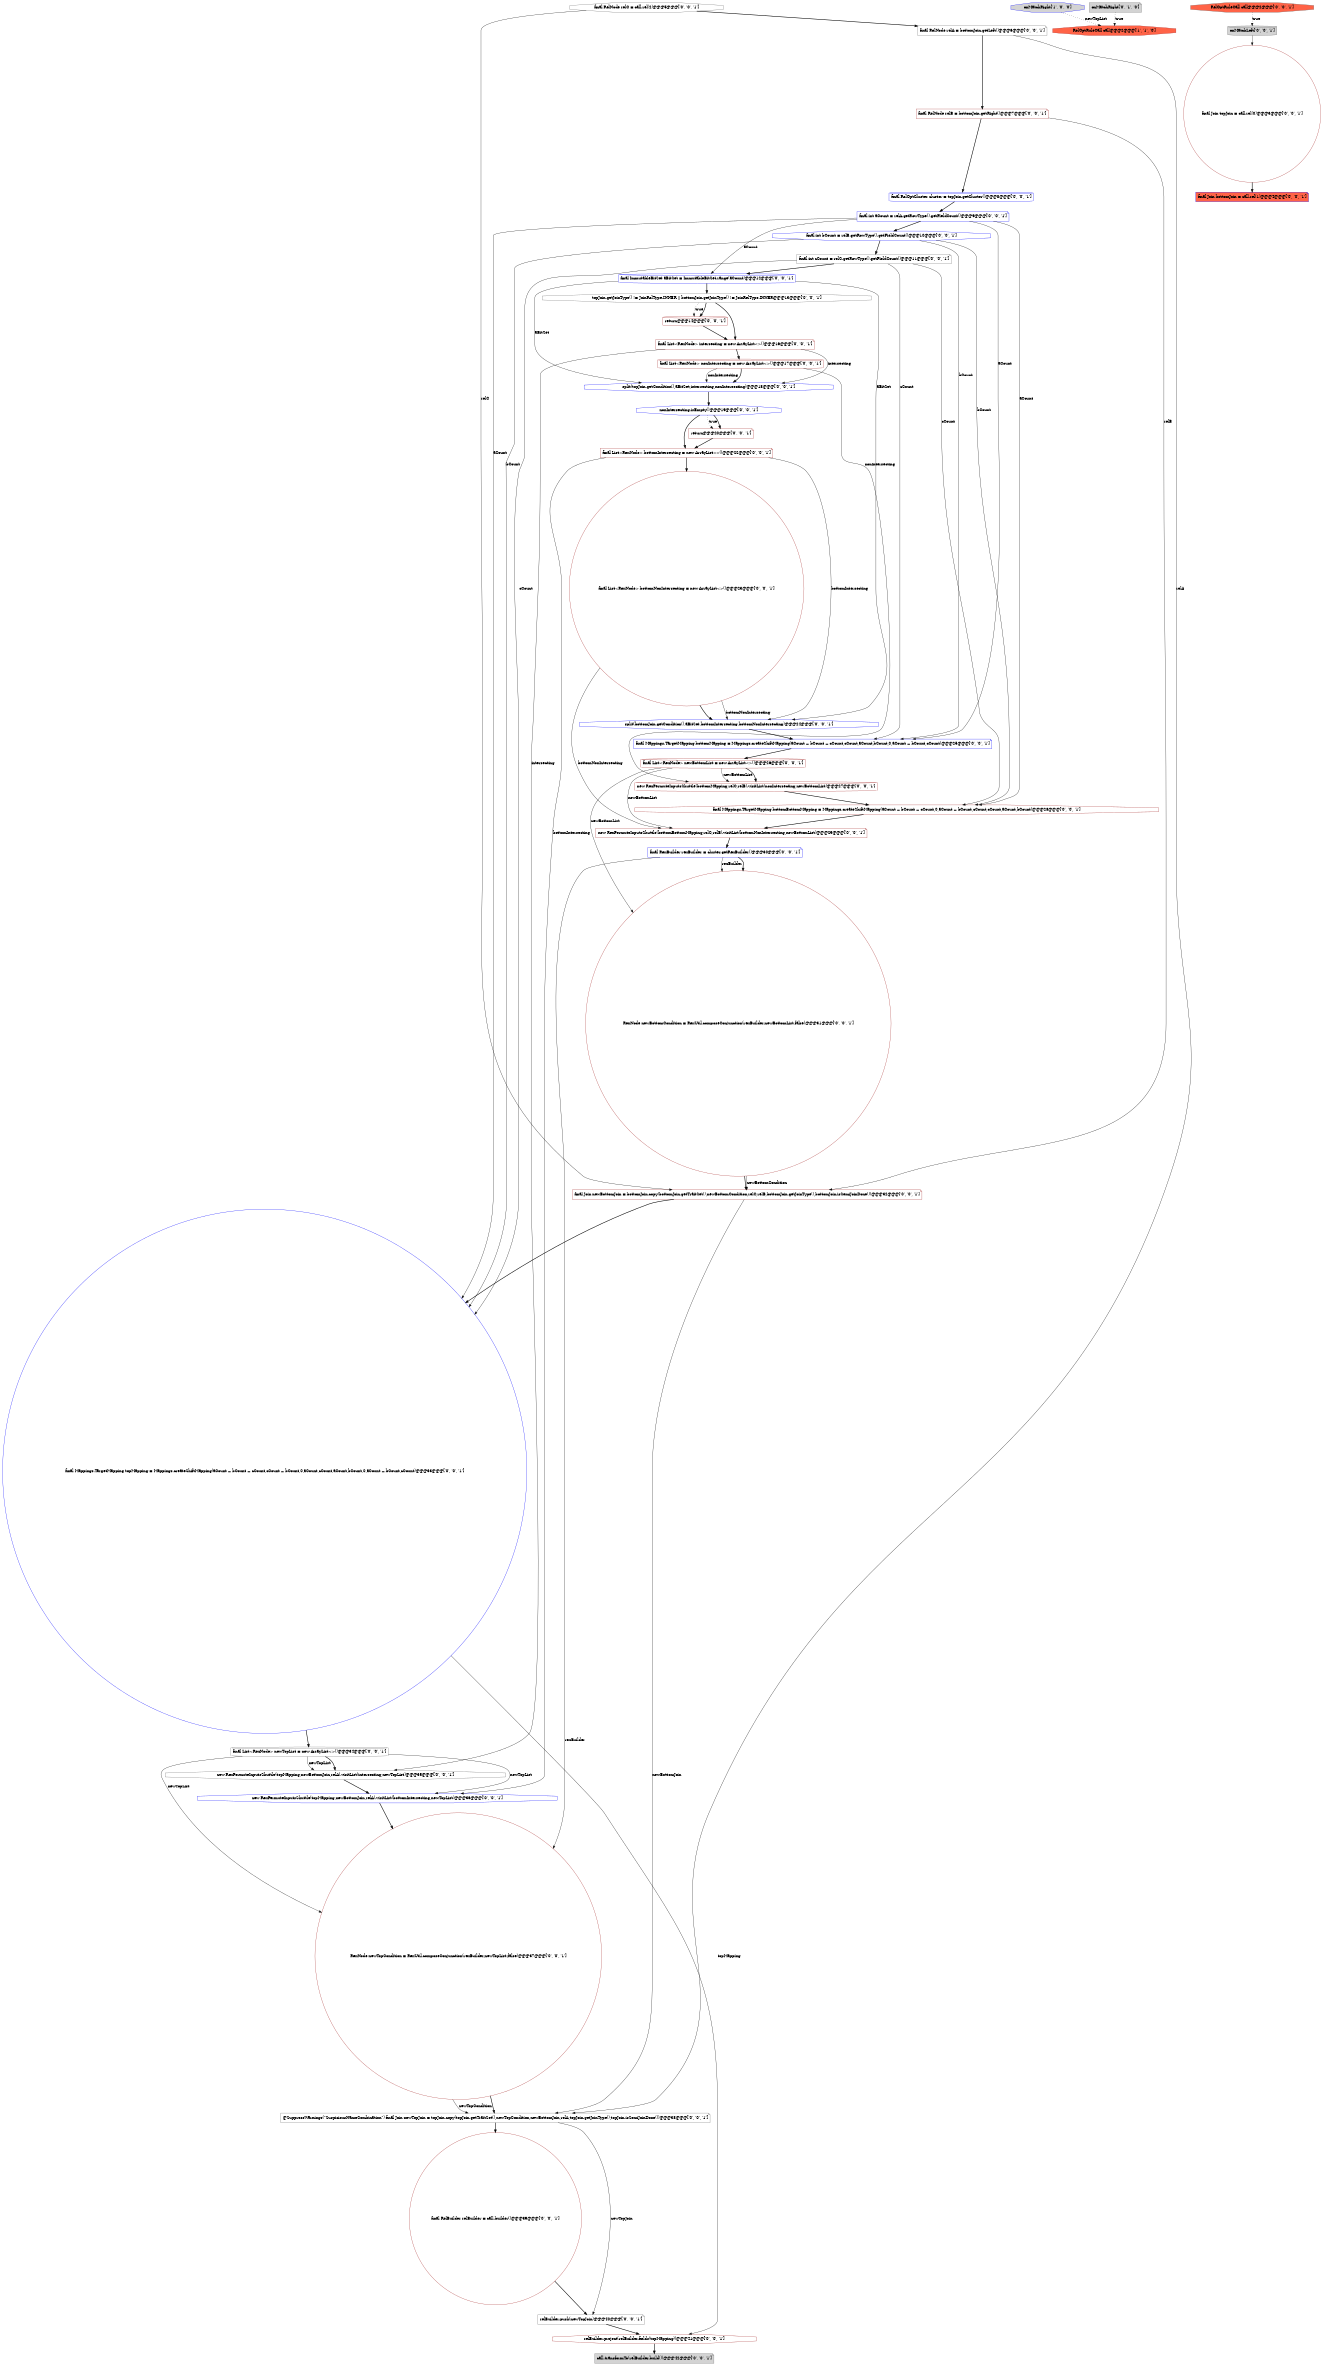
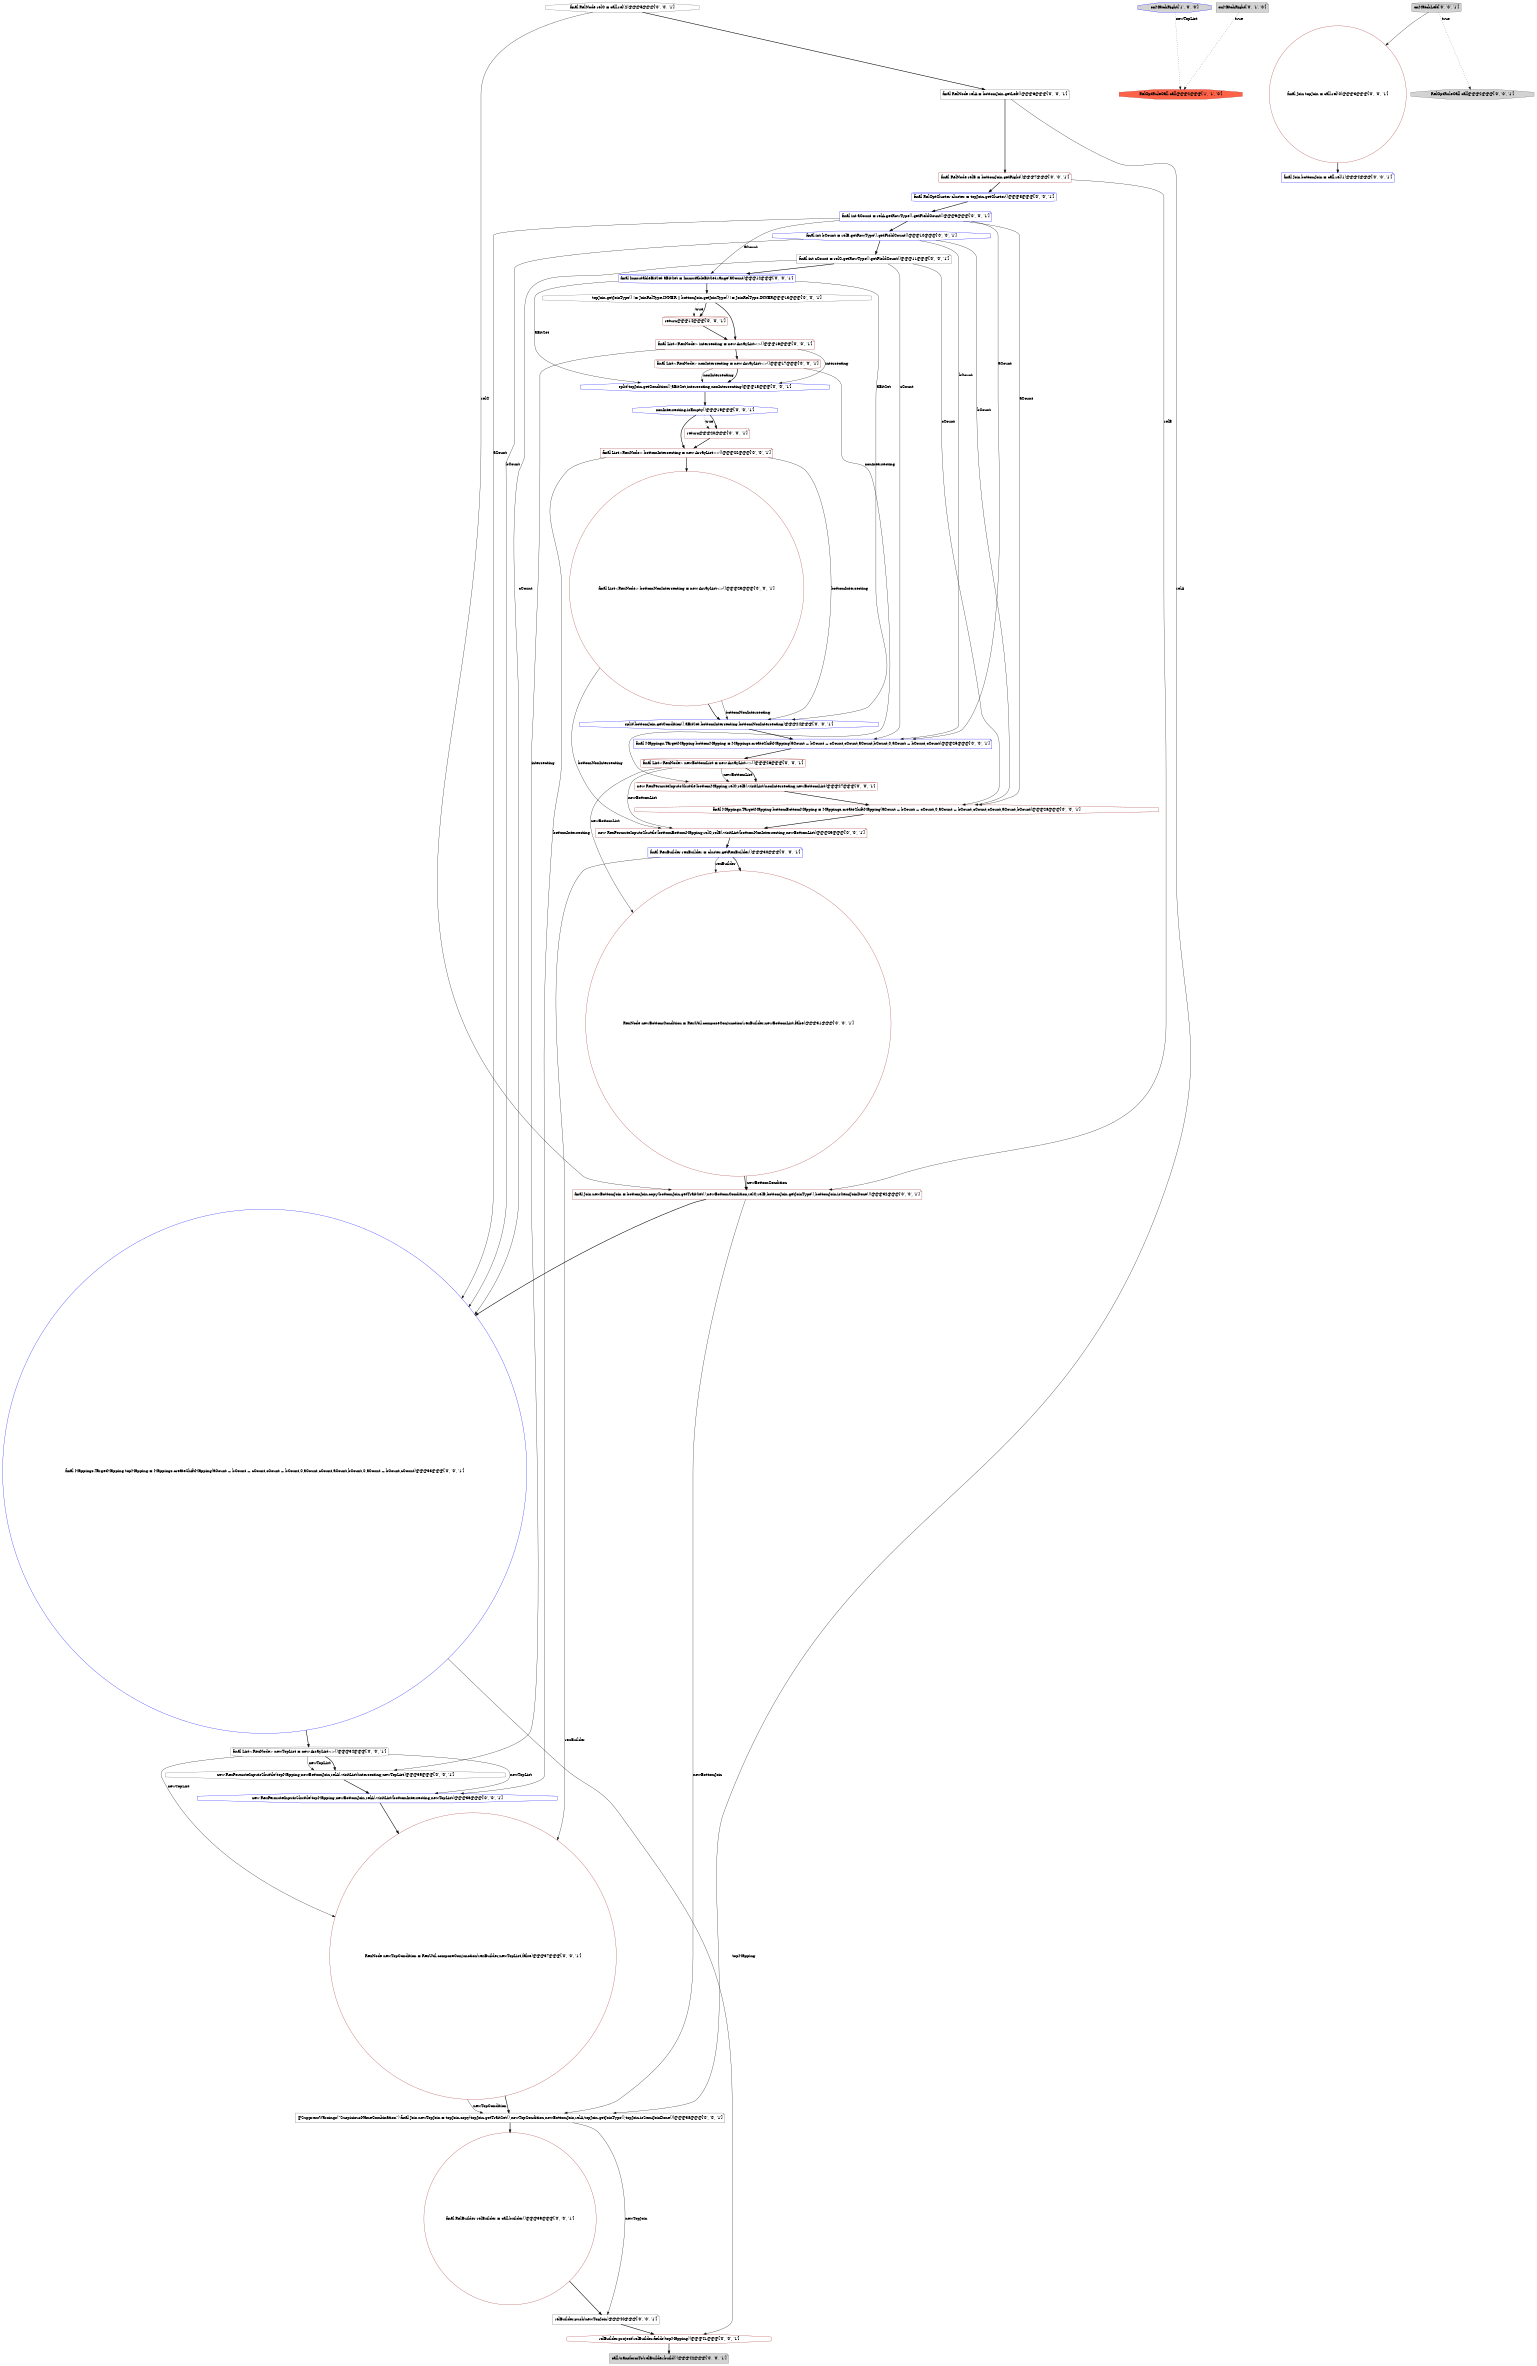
node "RelOptRuleCall call@@@2@@@['0', '0', '1']": fillcolor tomato -> lightgray
edge "RelOptRuleCall call@@@2@@@['0', '0', '1']" -> "onMatchLeft['0', '0', '1']": reversed
node "final Join bottomJoin = call.rel(1)@@@4@@@['0', '0', '1']": fillcolor tomato -> white
